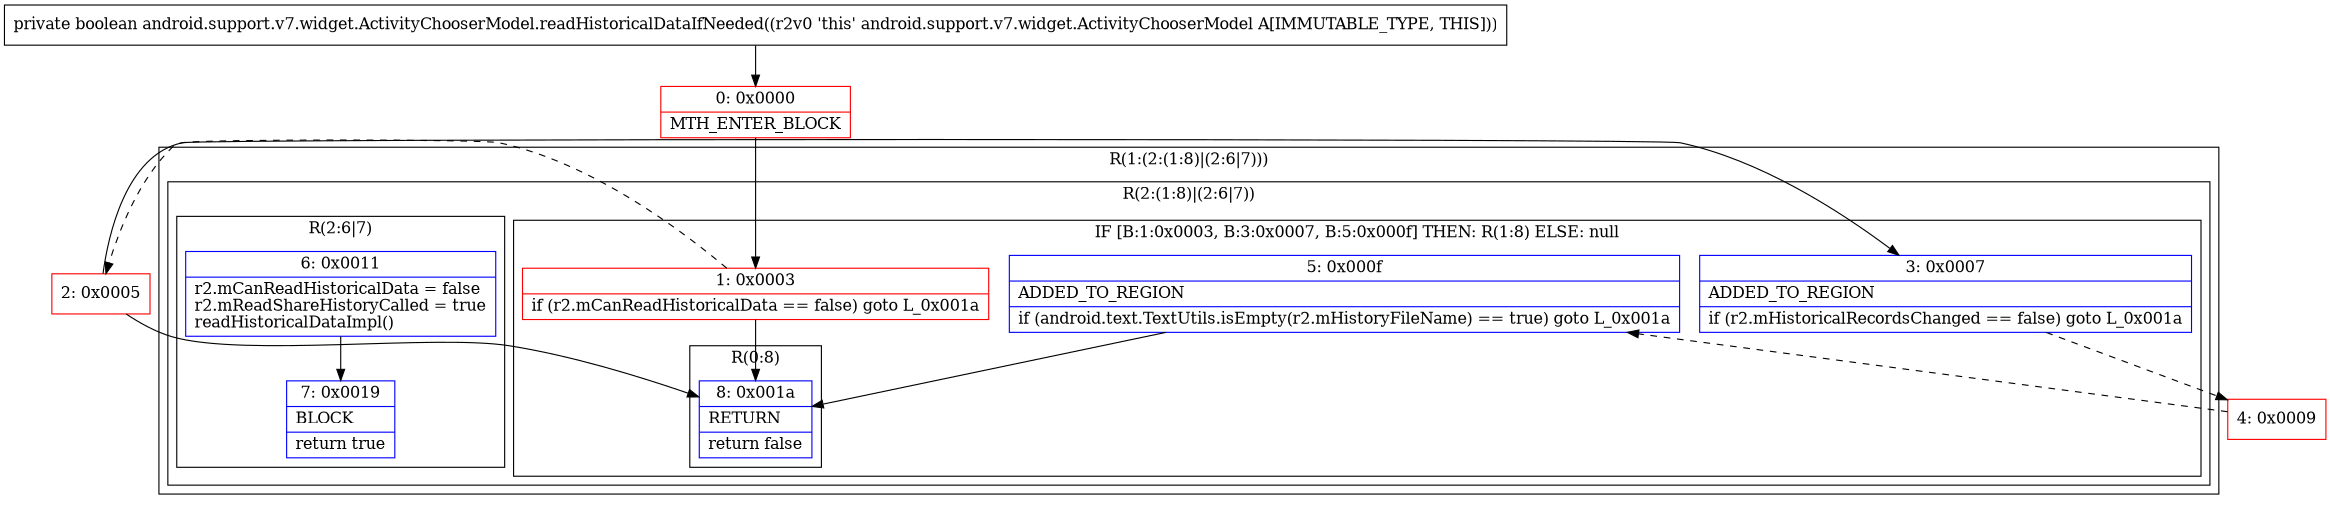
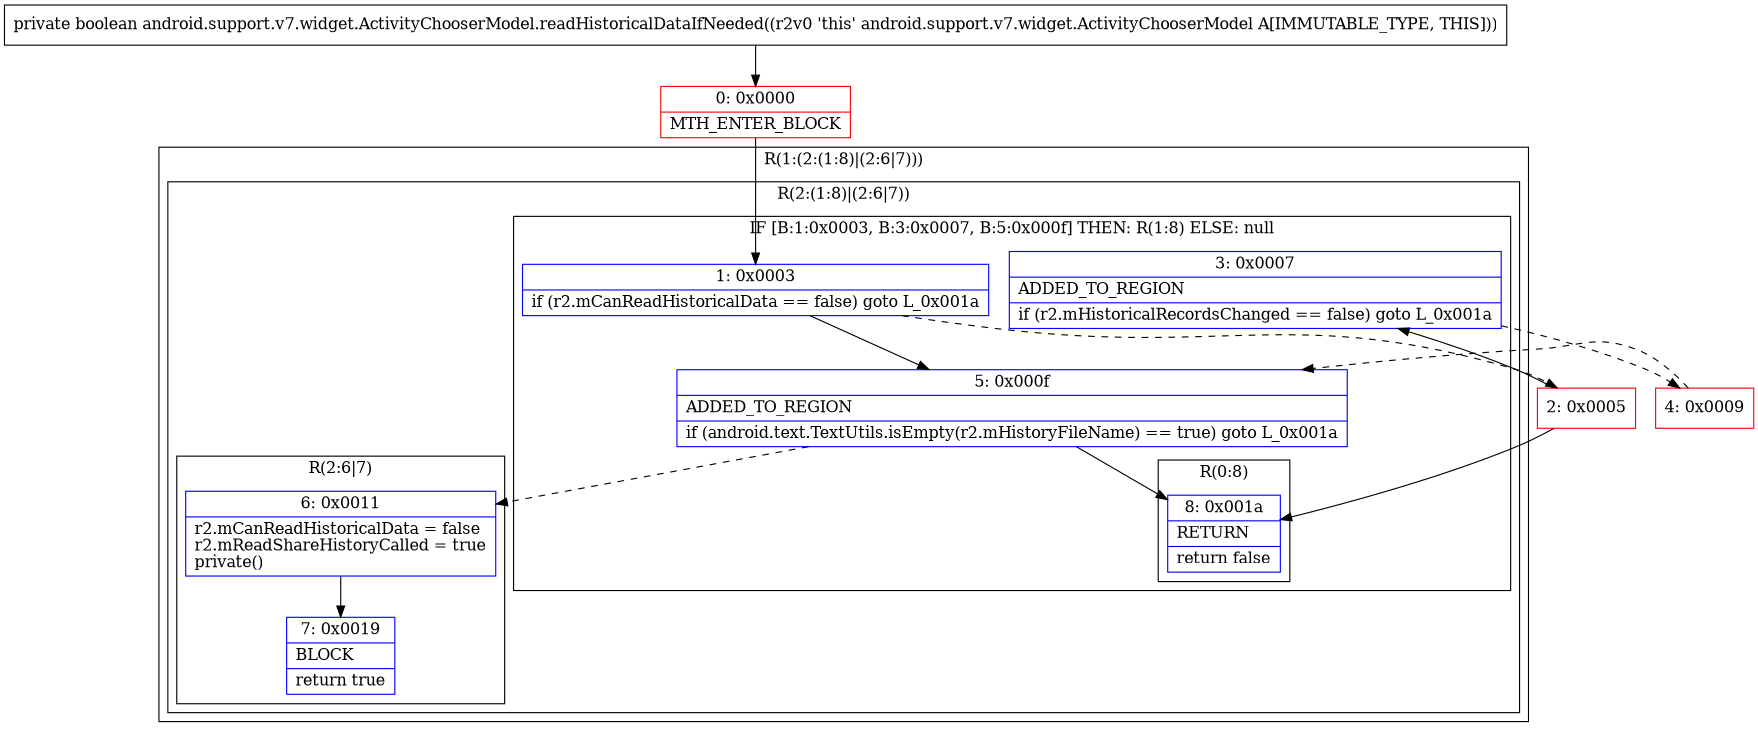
node "1: 0x0003": color red -> blue
node "6: 0x0011": text "readHistoricalDataImpl()" -> "private()"
edge "1: 0x0003" -> "8: 0x001a": now "1: 0x0003" -> "5: 0x000f"
edge "5: 0x000f" -> "6: 0x0011": added
